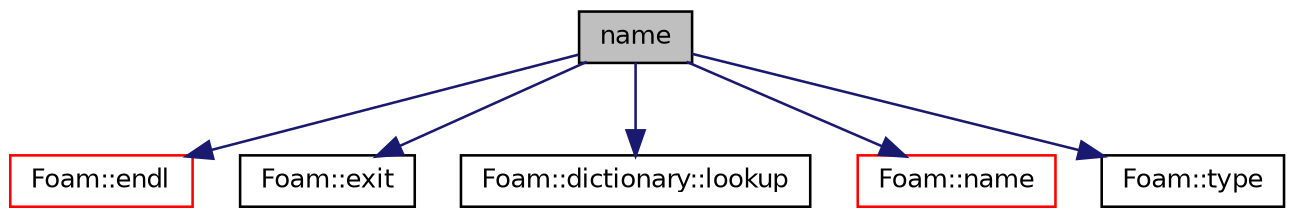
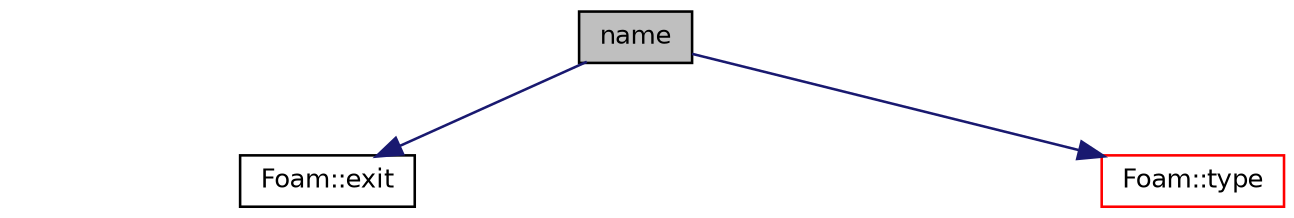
node "Foam::endl": removed
node "Foam::dictionary::lookup": removed
node "Foam::name": removed
node "Foam::type": color black -> red
